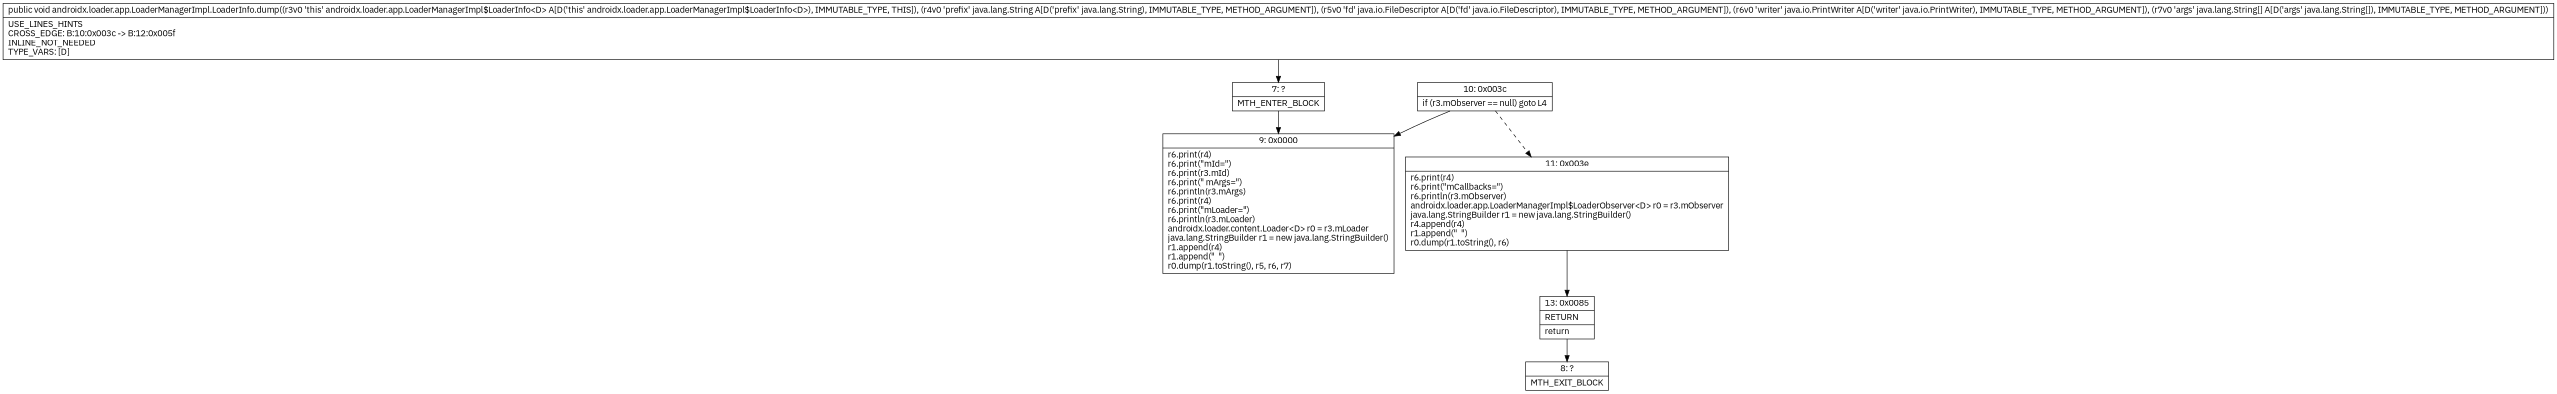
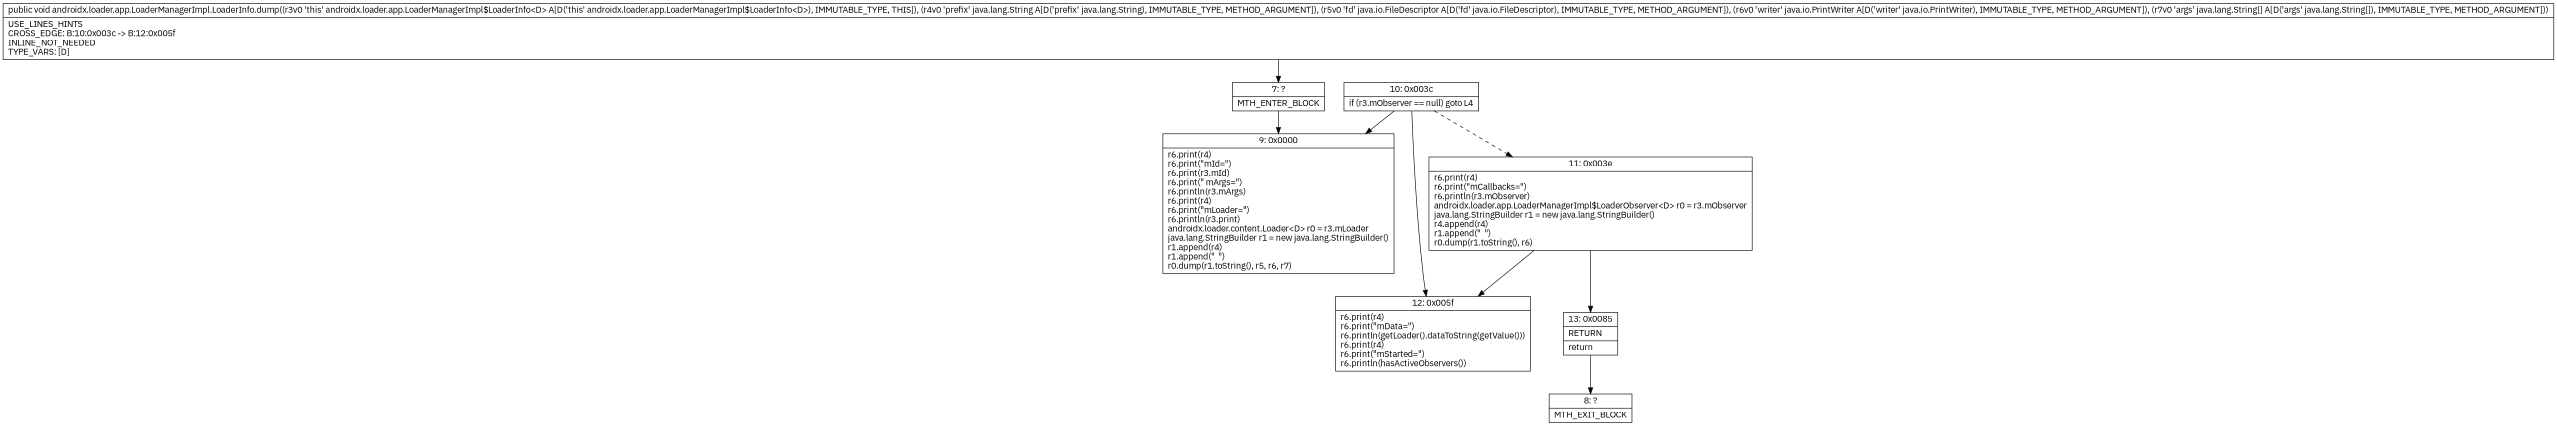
node "9: 0x0000": text "r6.println(r3.mLoader)" -> "r6.println(r3.print)"
node "12: 0x005f": added
